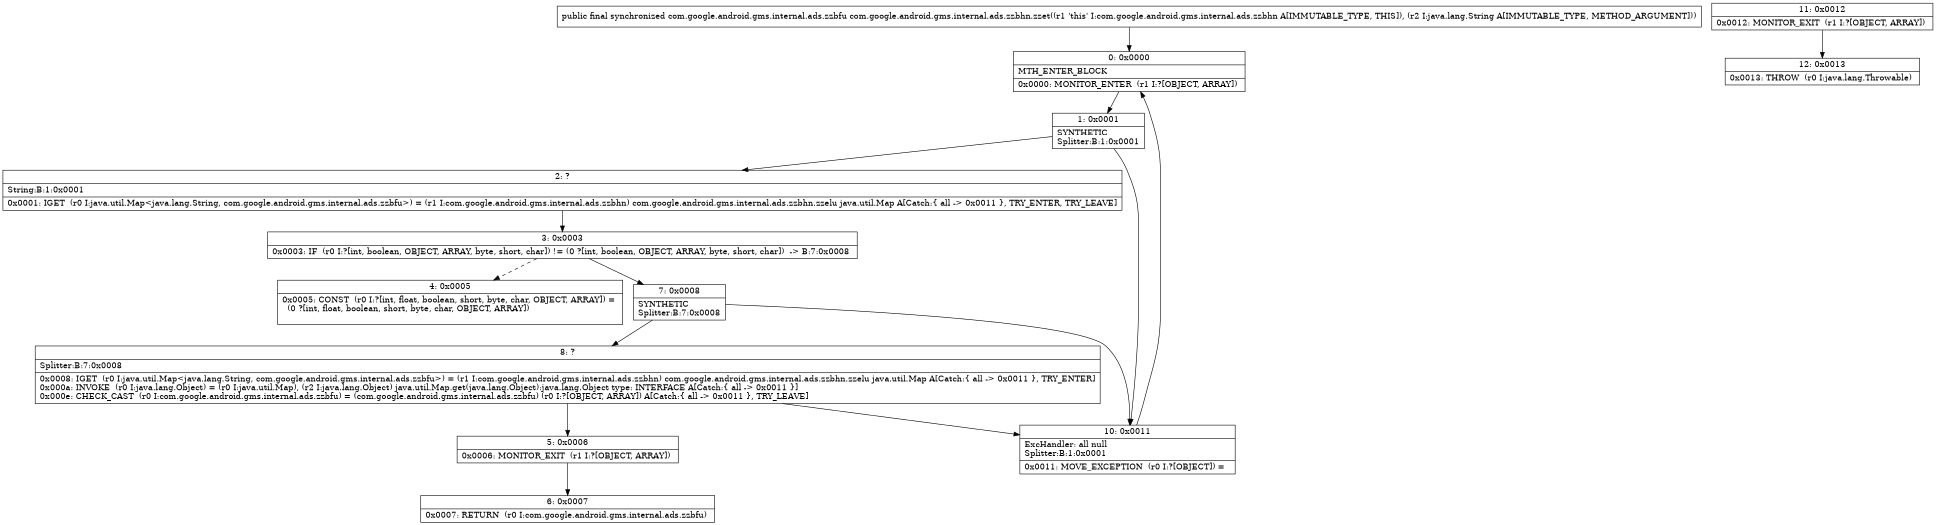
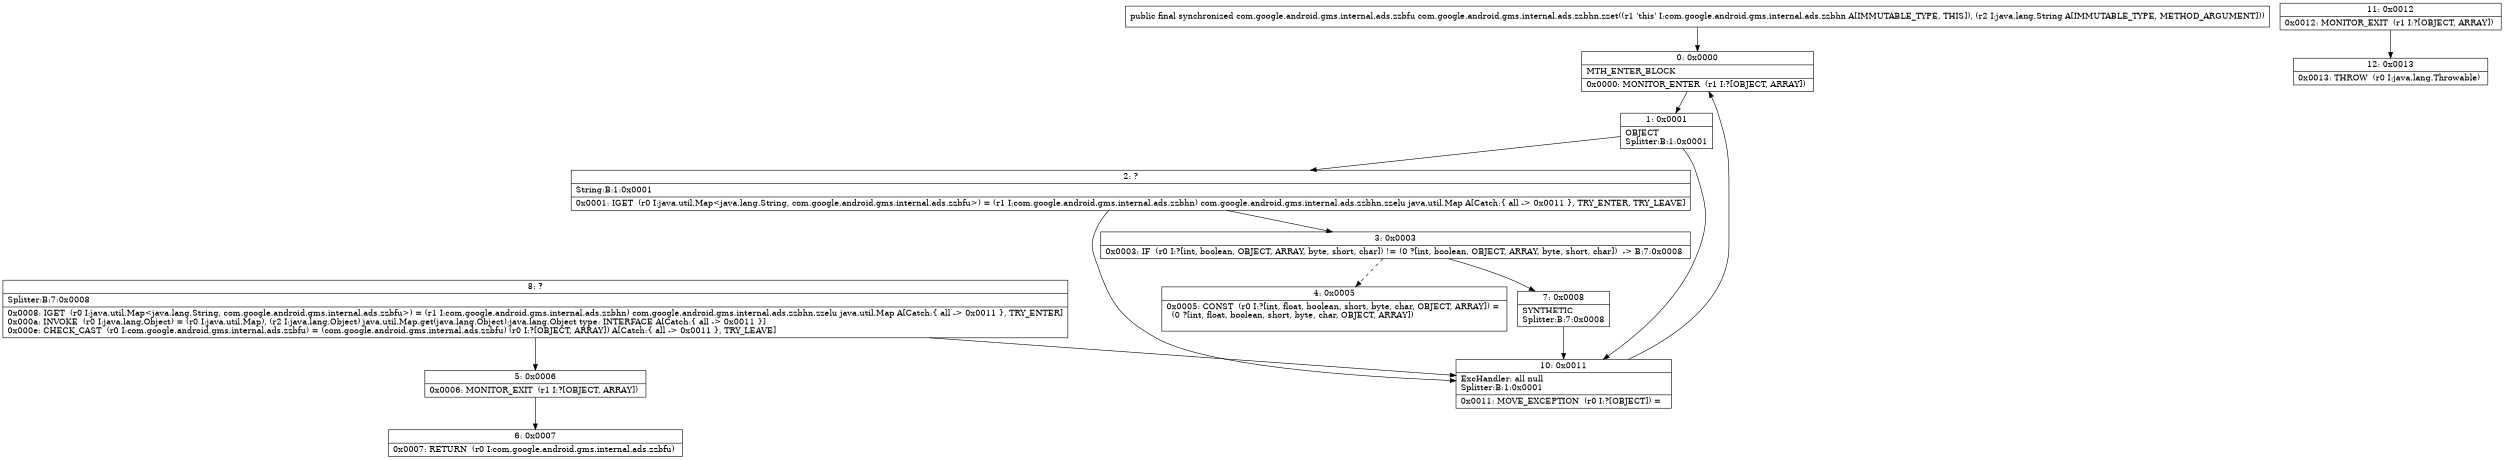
node "1: 0x0001": text "SYNTHETIC" -> "OBJECT"
edge "7: 0x0008" -> "8: ?": removed
edge "2: ?" -> "10: 0x0011": added
